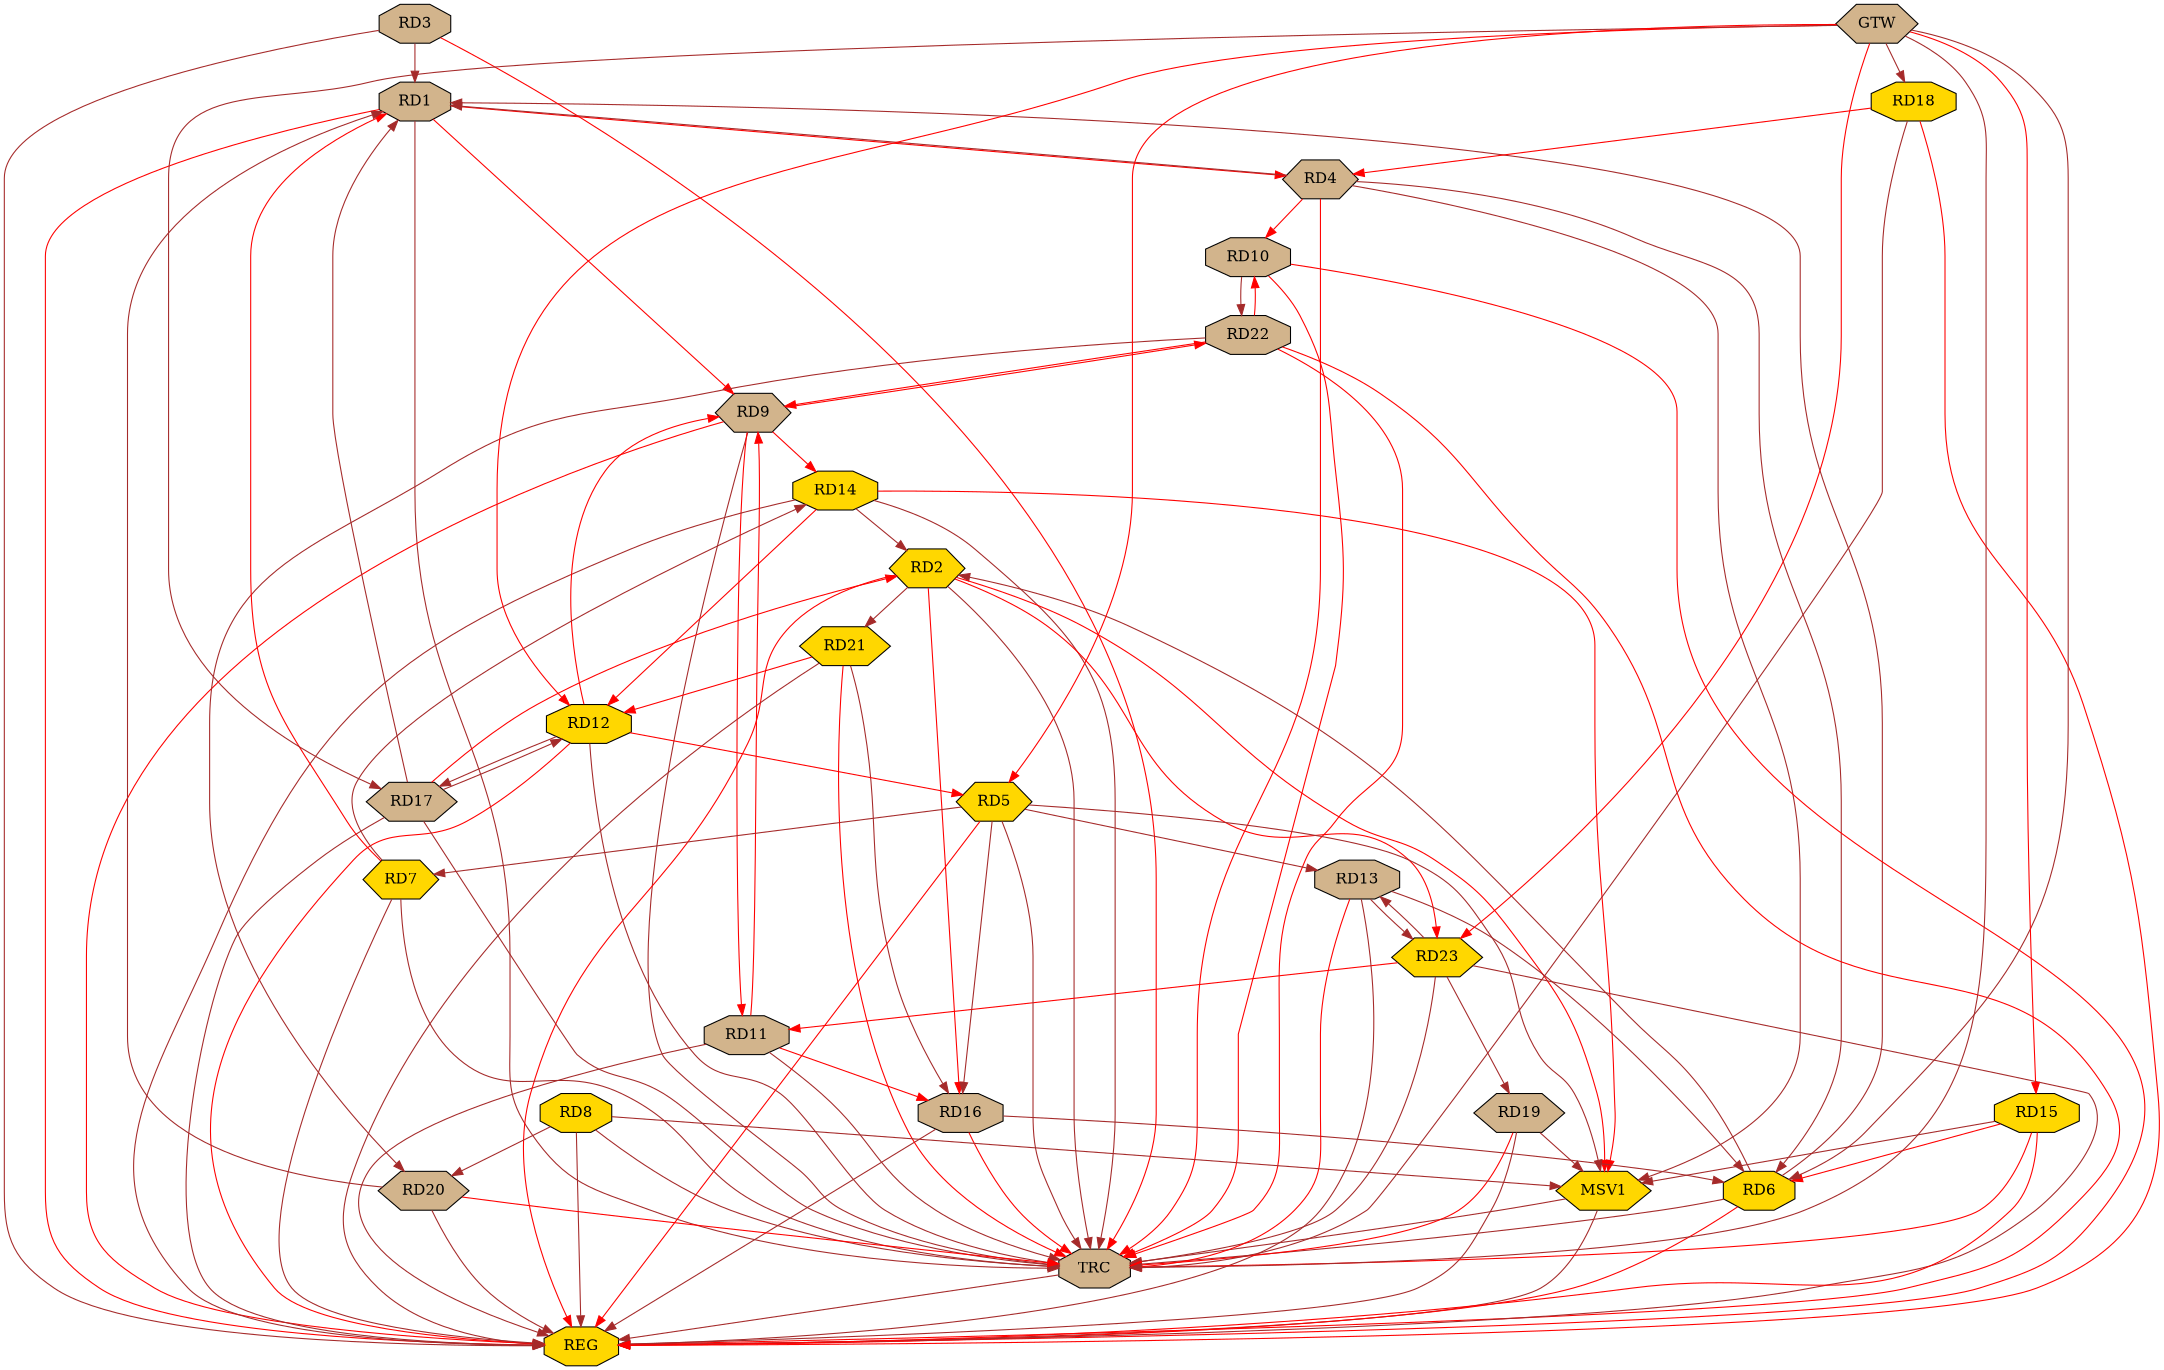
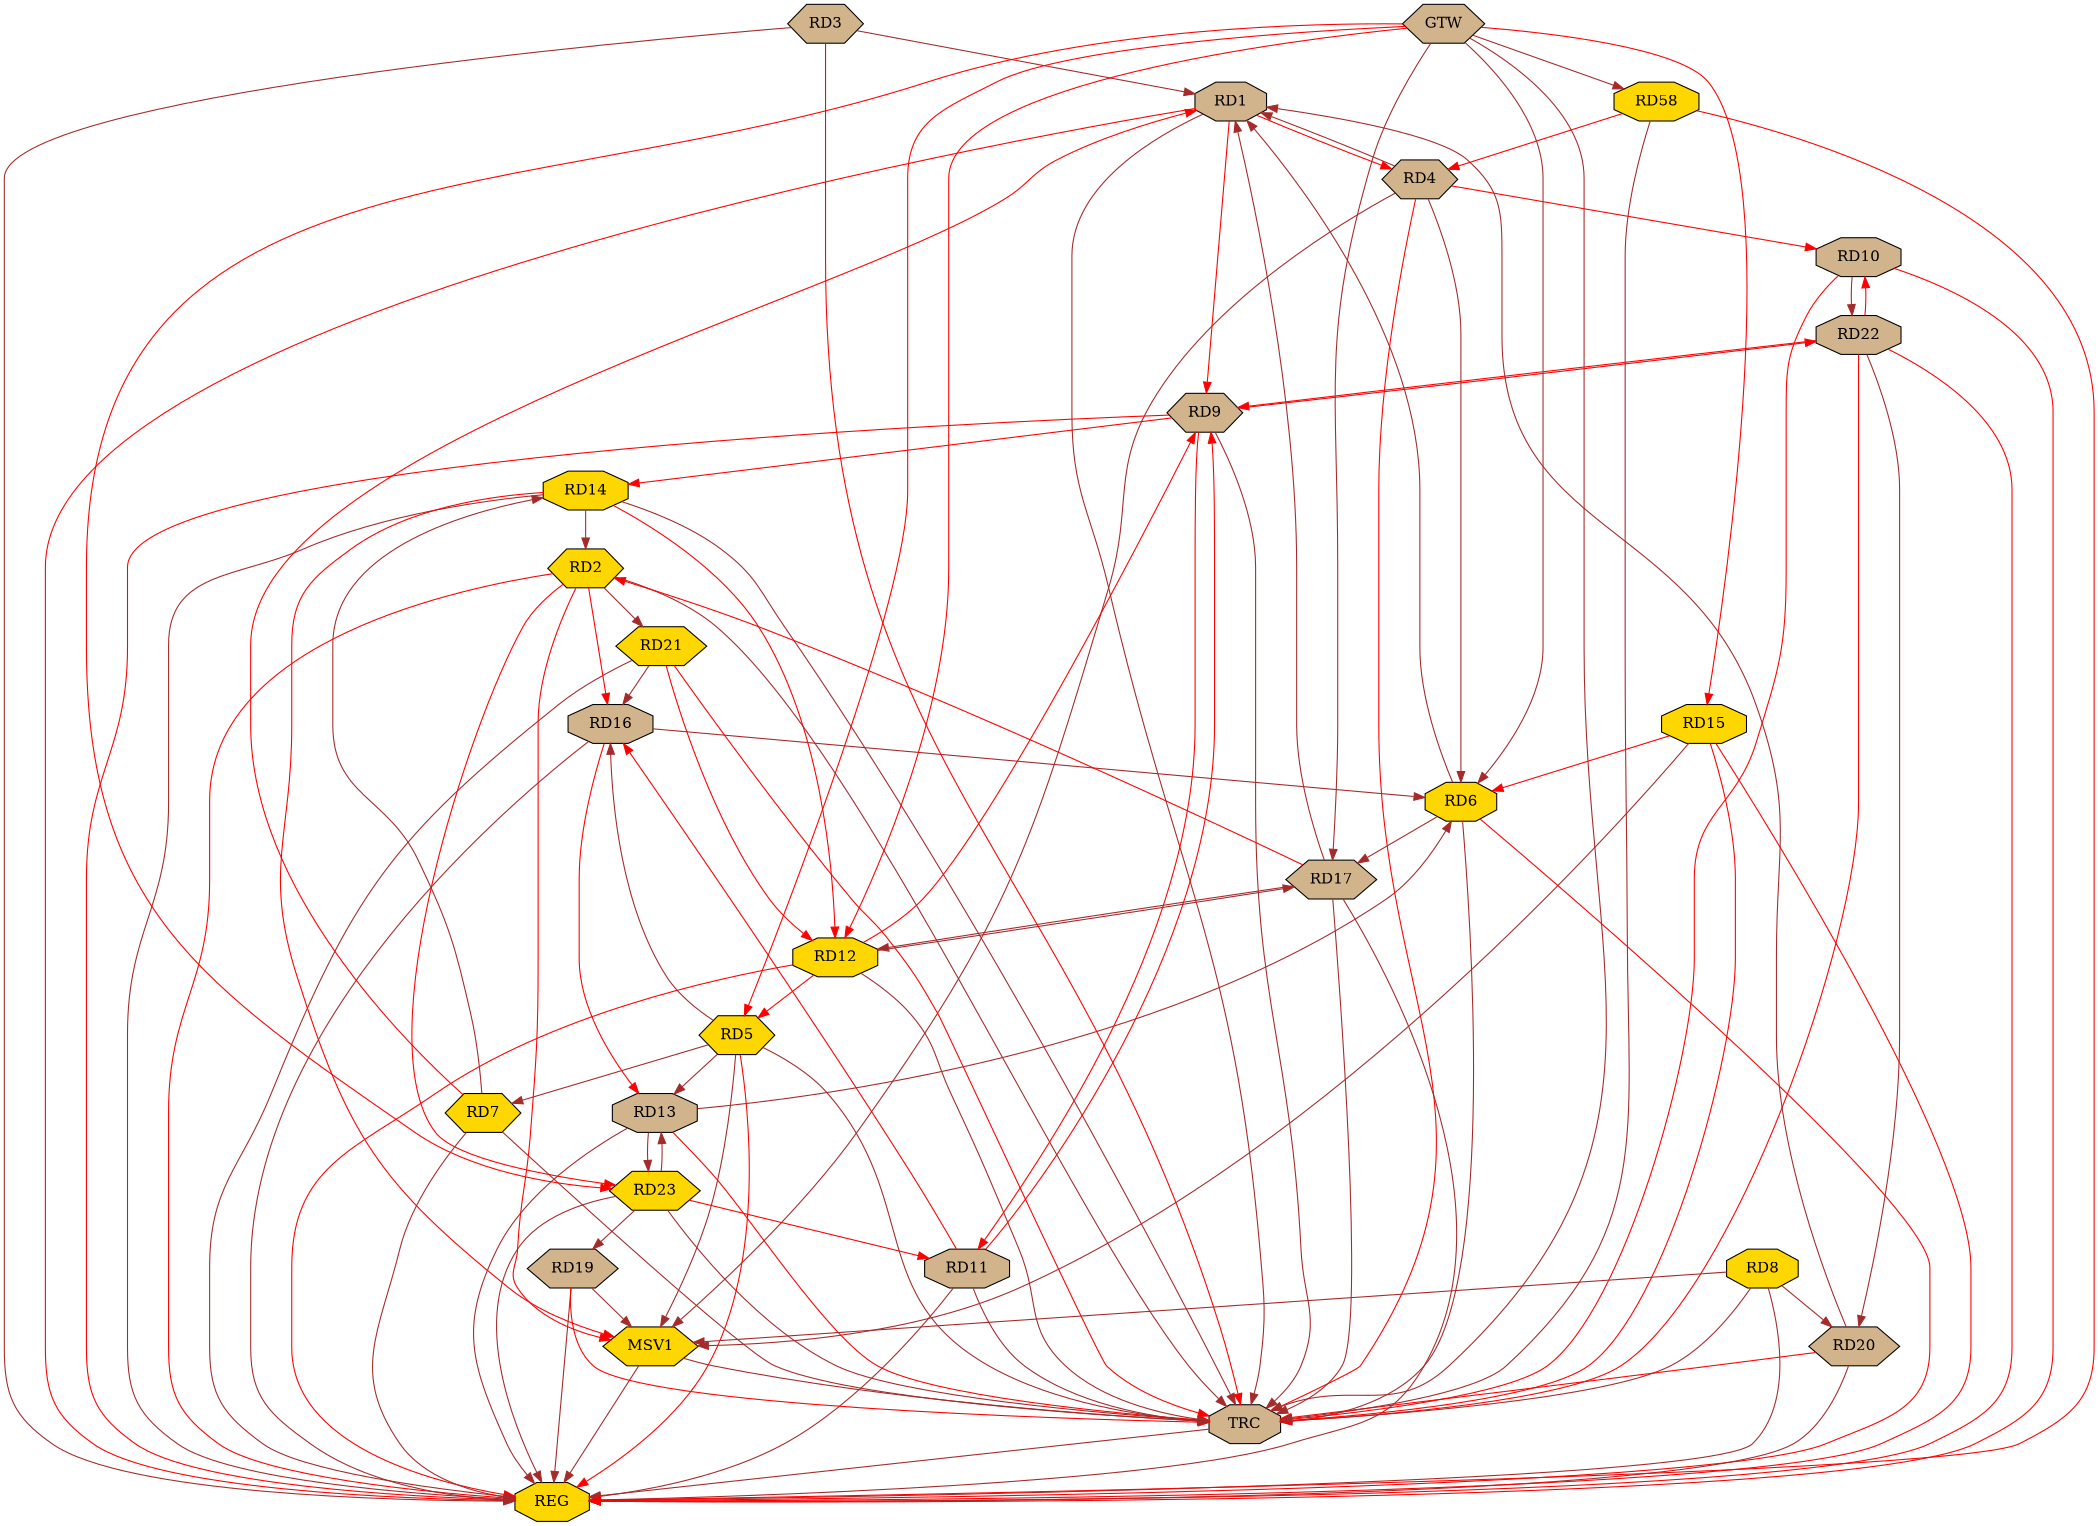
node "RD3": shape octagon -> hexagon
node "RD18": label "RD18" -> "RD58"
edge "RD6" -> "RD2": now "RD6" -> "RD17"
edge "RD16" -> "TRC": now "RD16" -> "RD13"
